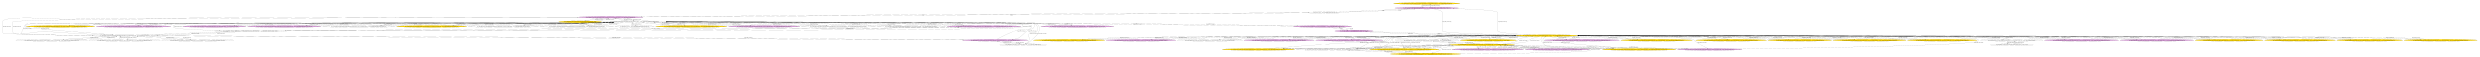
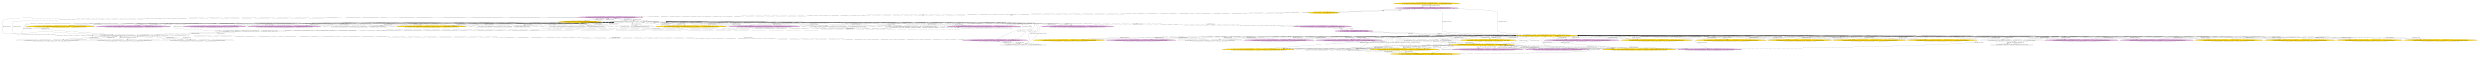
node "Relay[Native](eth=1, usd=0.0000000004502728780619552)": fillcolor white -> gold
